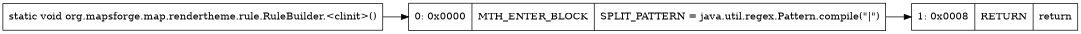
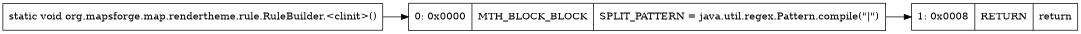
node "0: 0x0000": text "MTH_ENTER_BLOCK" -> "MTH_BLOCK_BLOCK"
